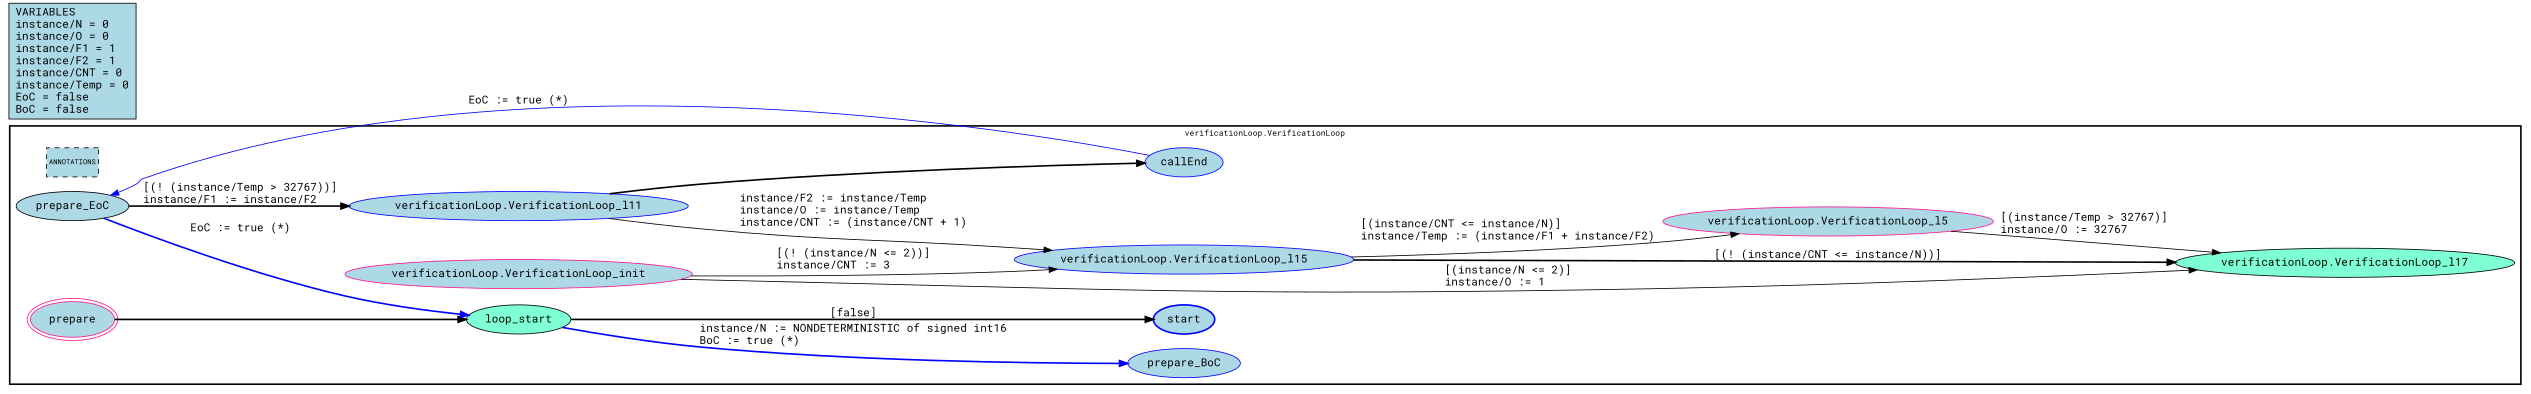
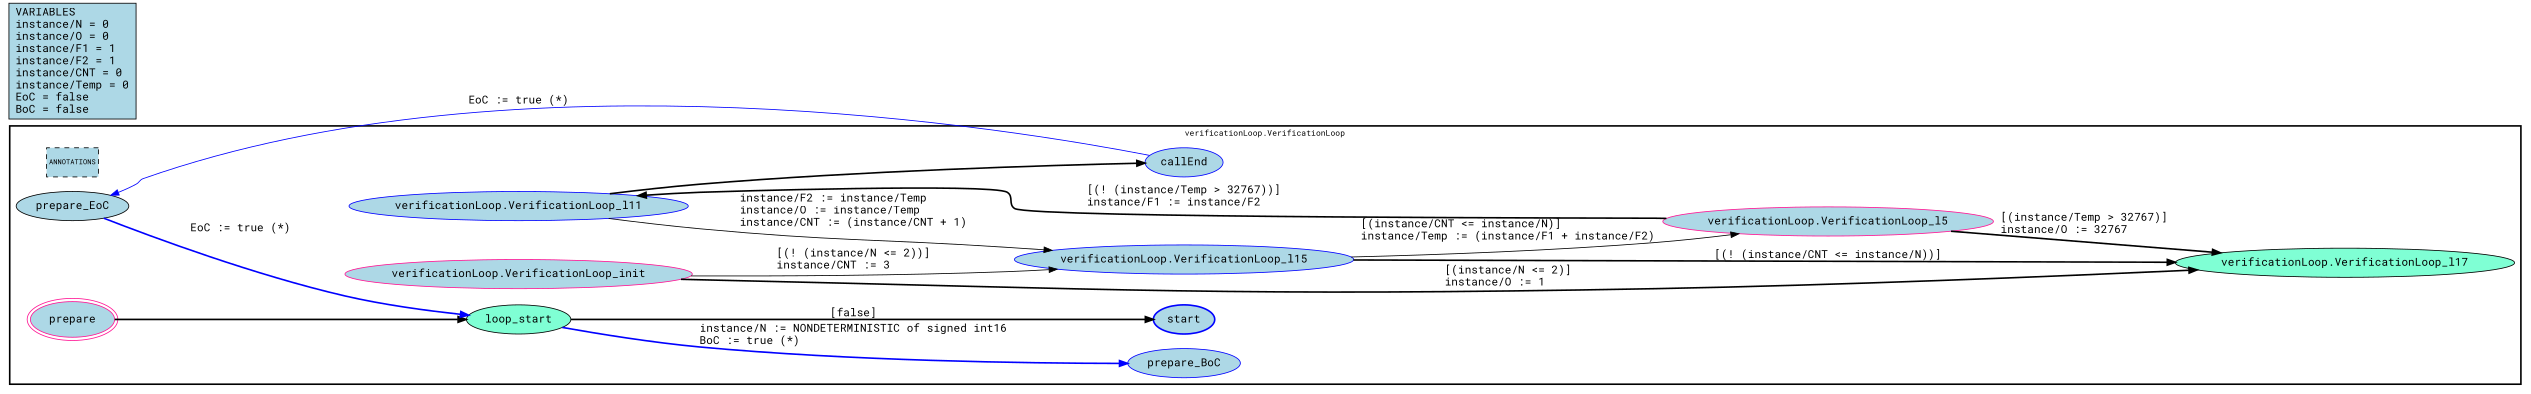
edge "prepare_EoC" -> "verificationLoop.VerificationLoop_l11": now "verificationLoop.VerificationLoop_l5" -> "verificationLoop.VerificationLoop_l11"
edge "verificationLoop.VerificationLoop_l5" -> "verificationLoop.VerificationLoop_l17": style solid -> bold
edge "verificationLoop.VerificationLoop_init" -> "verificationLoop.VerificationLoop_l17": style solid -> bold
